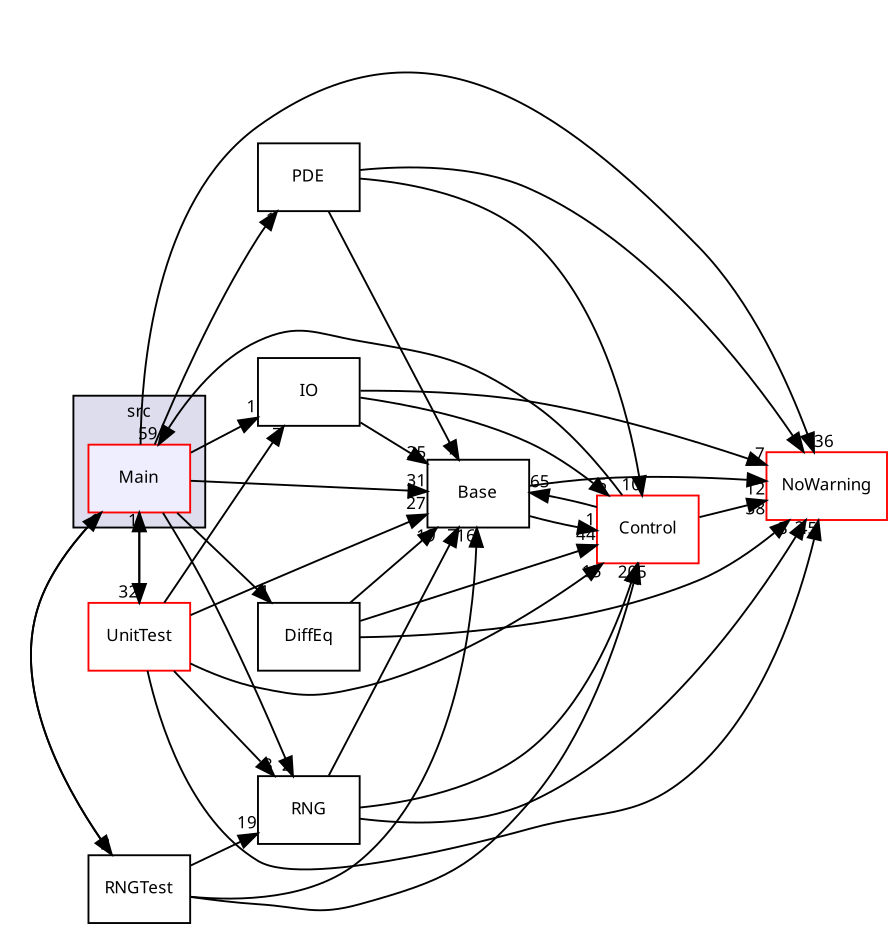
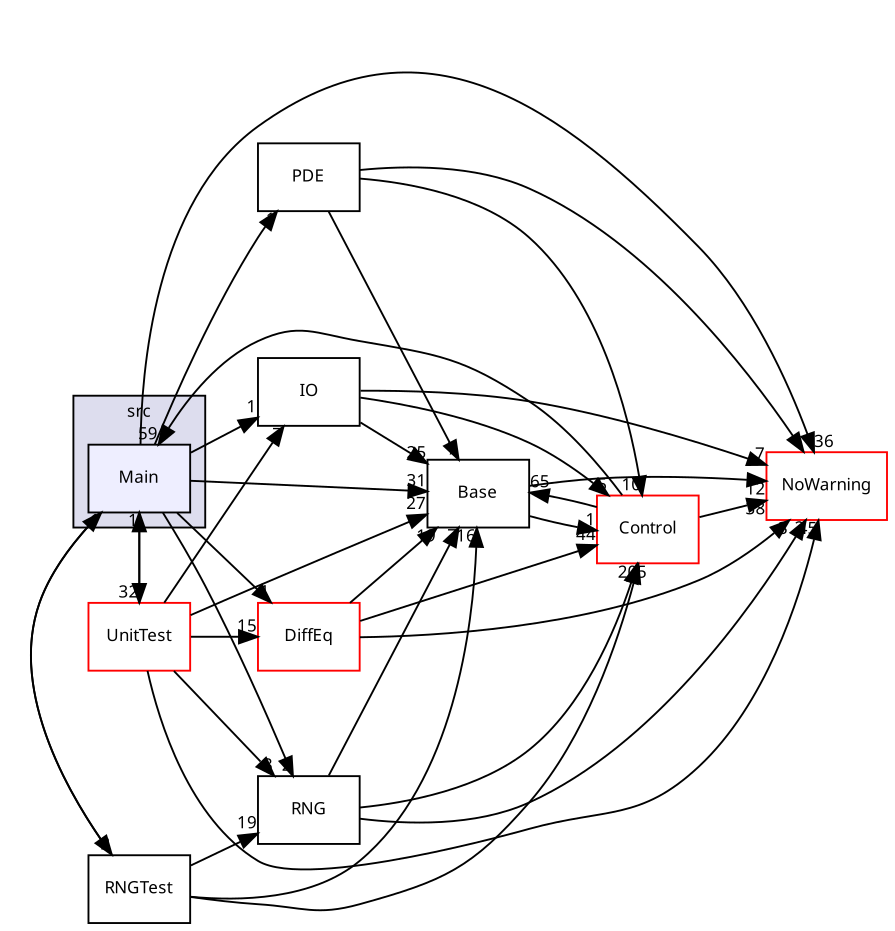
node "Main": color red -> black
node "DiffEq": color black -> red
edge "UnitTest" -> "Control": now "UnitTest" -> "DiffEq"
